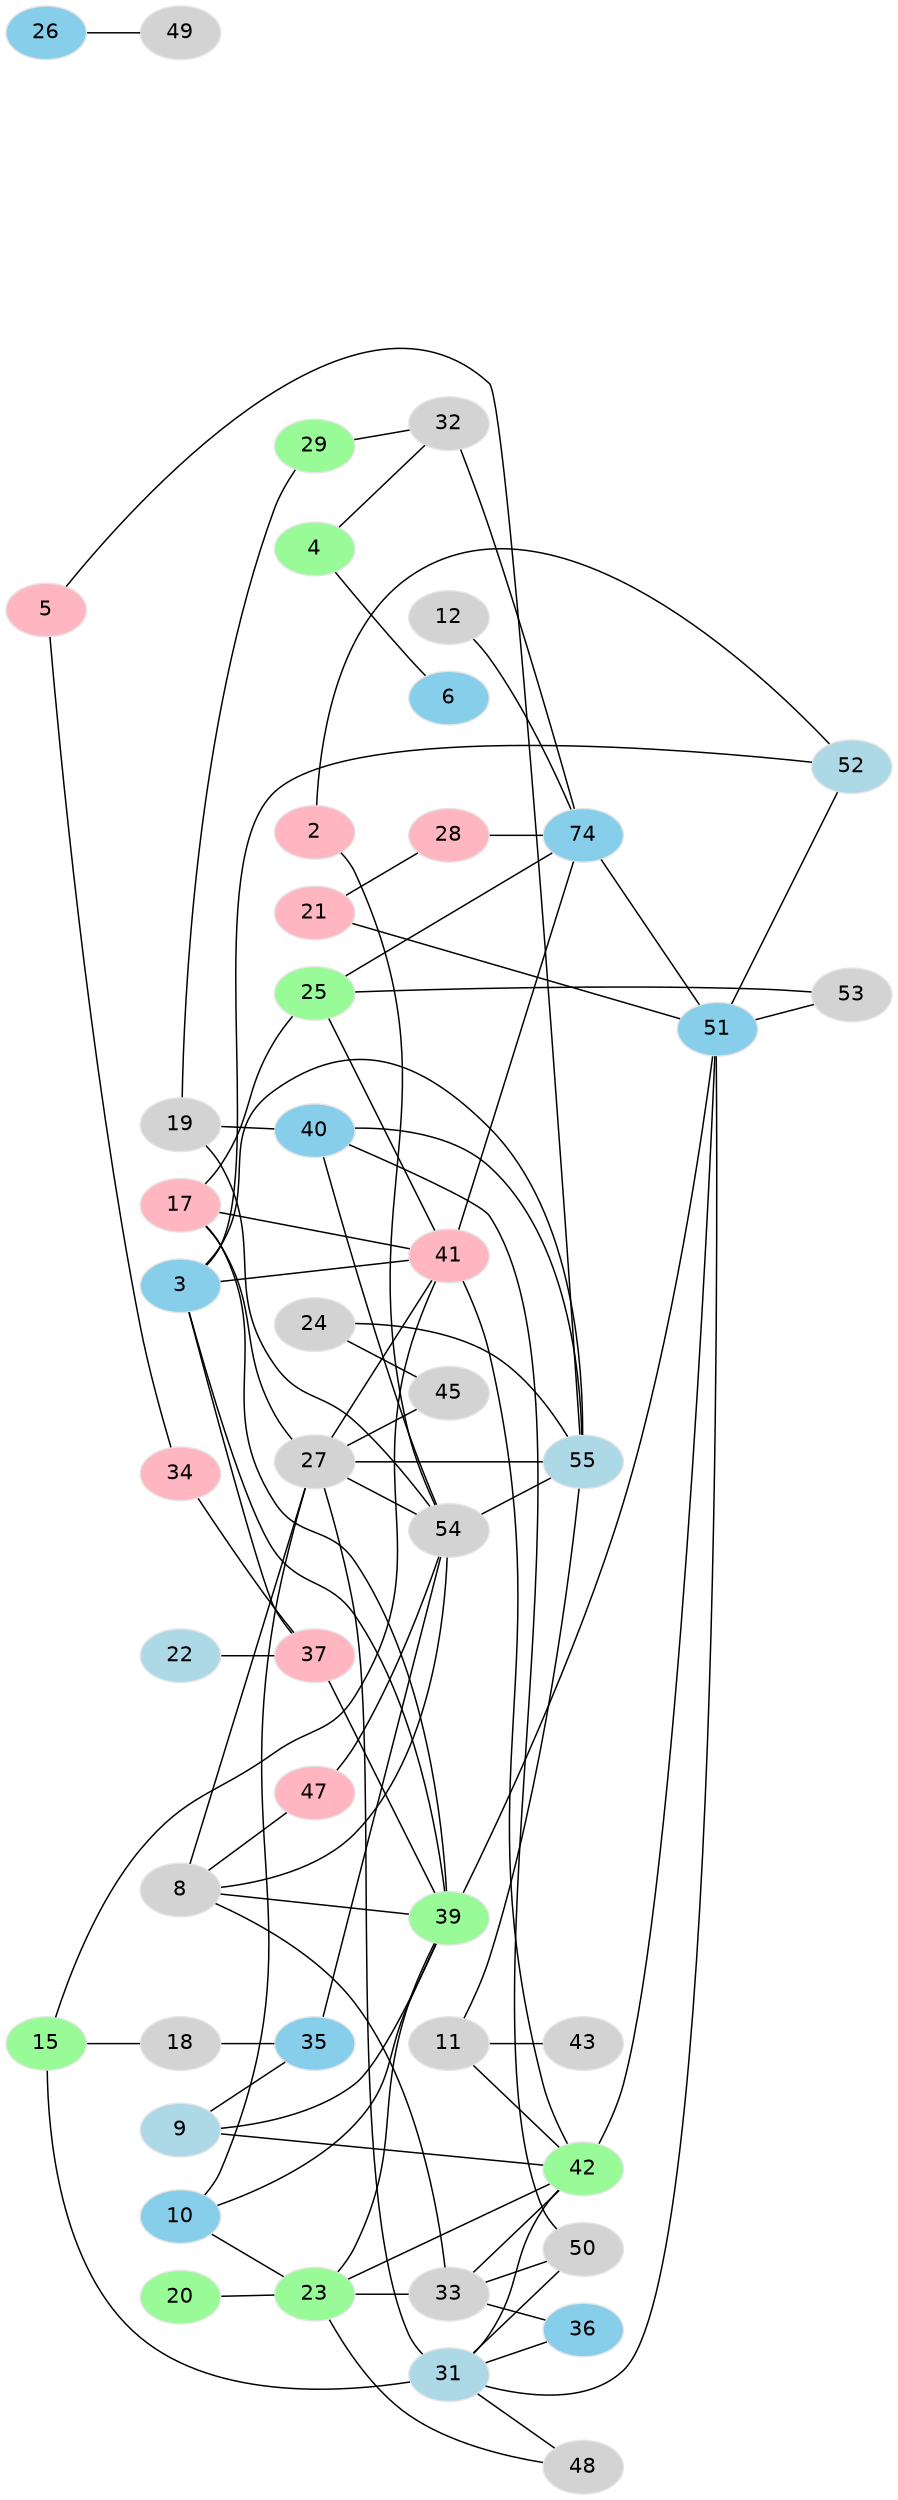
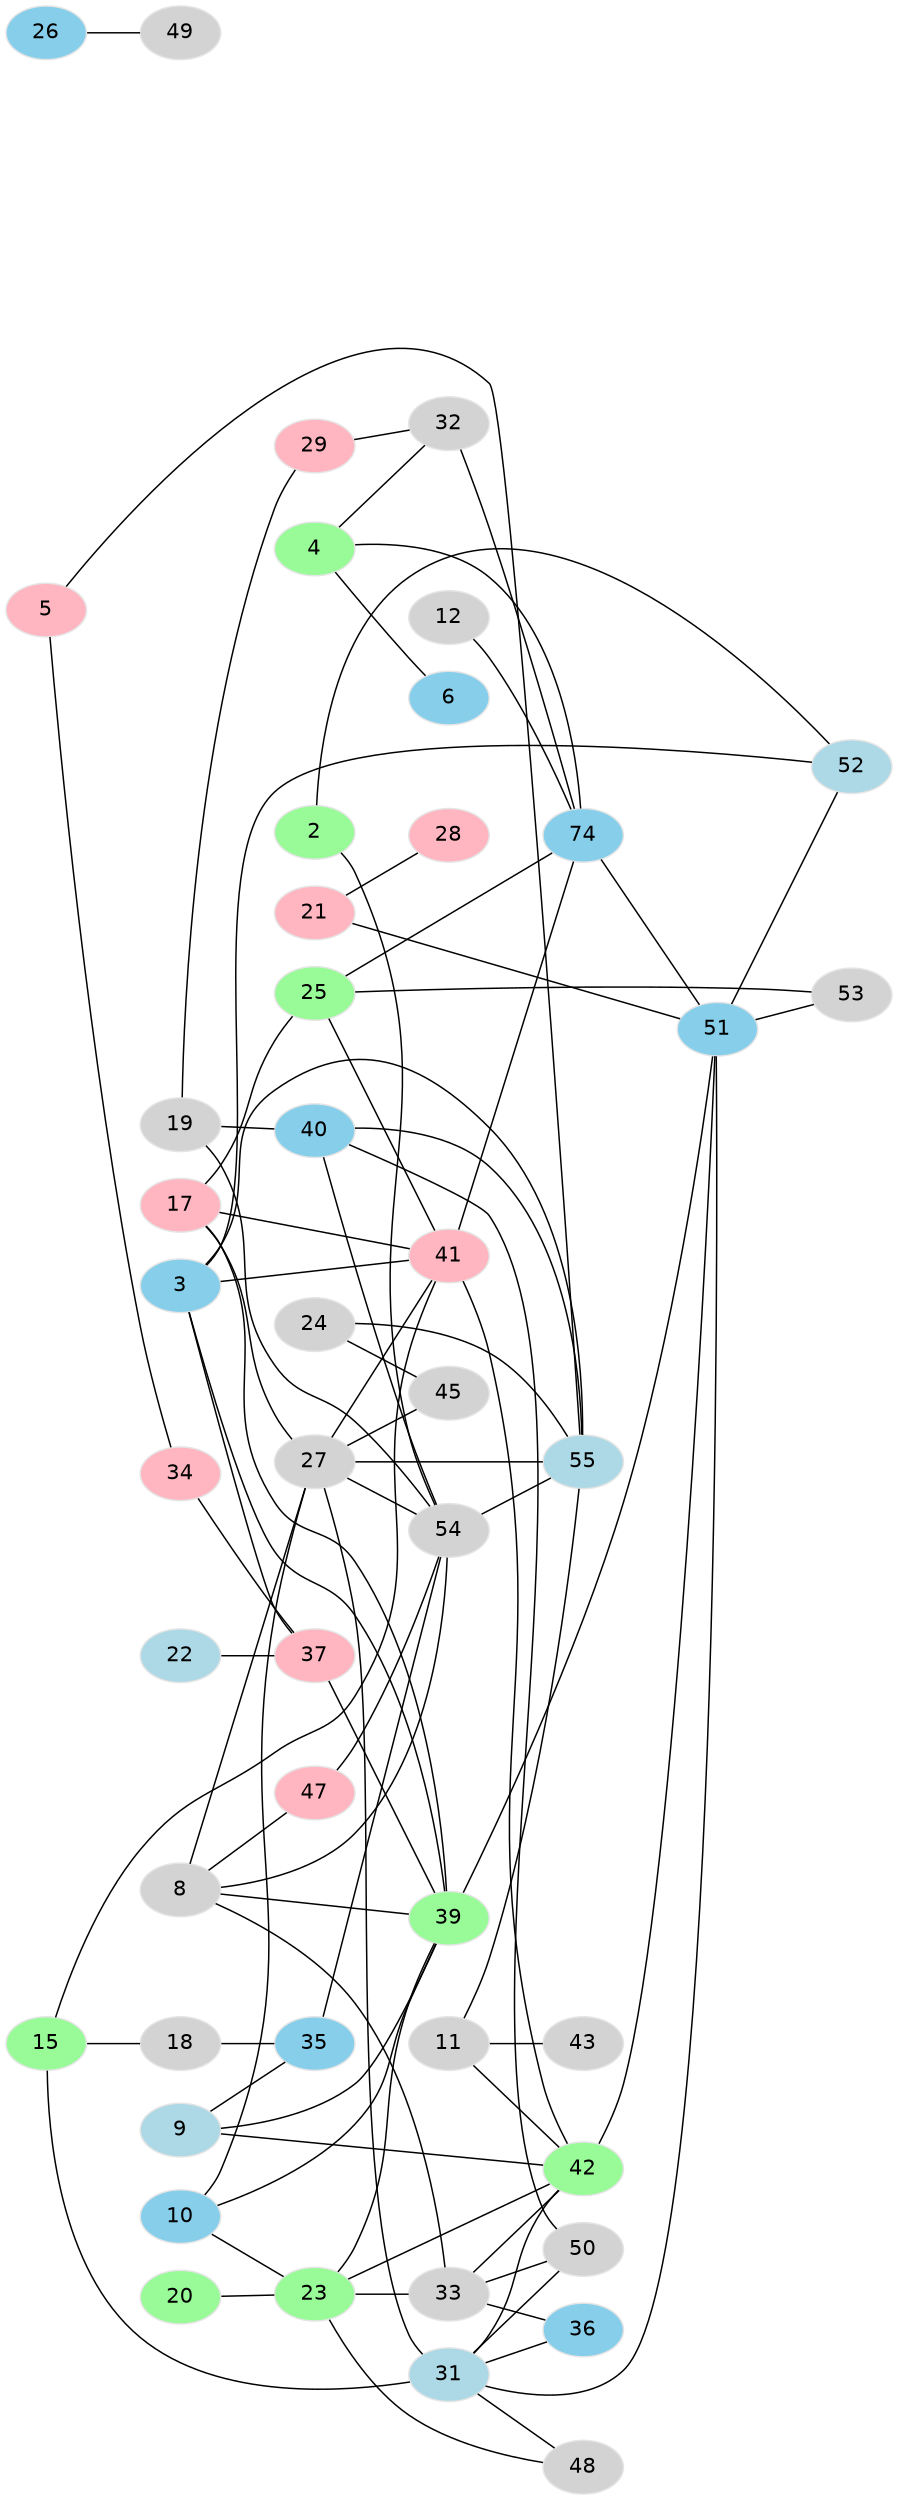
node "29": fillcolor palegreen -> lightpink
node "2": fillcolor lightpink -> palegreen
edge "28" -- "74": now "4" -- "74"
